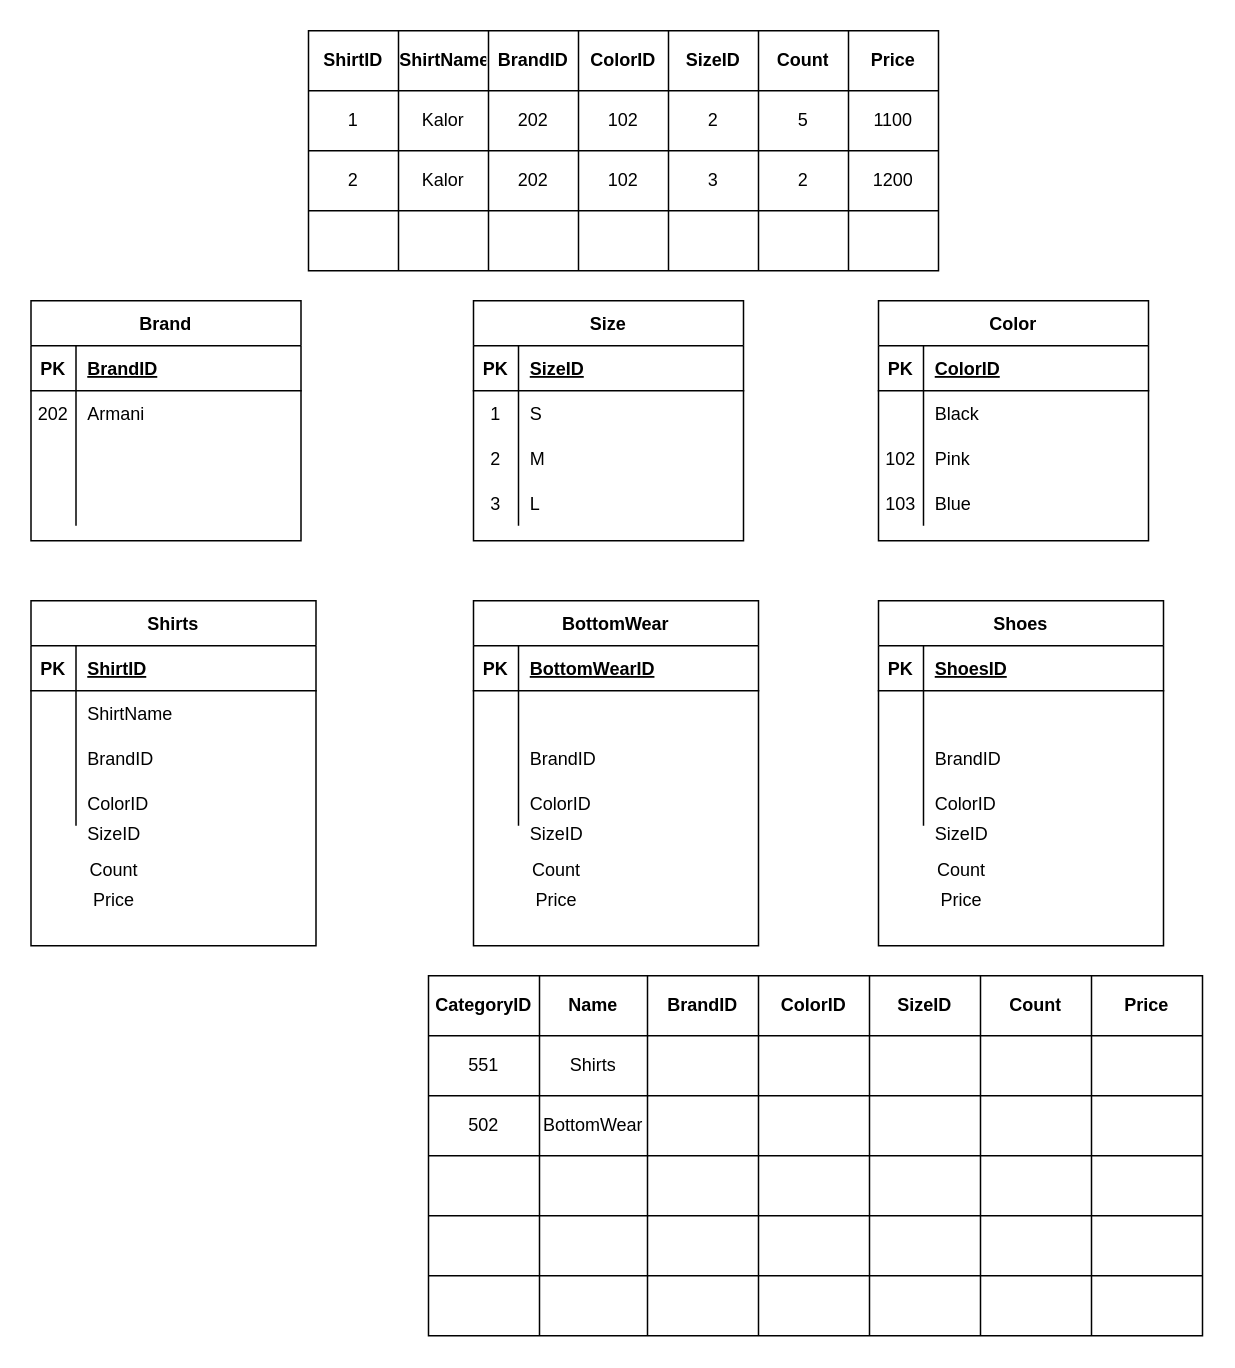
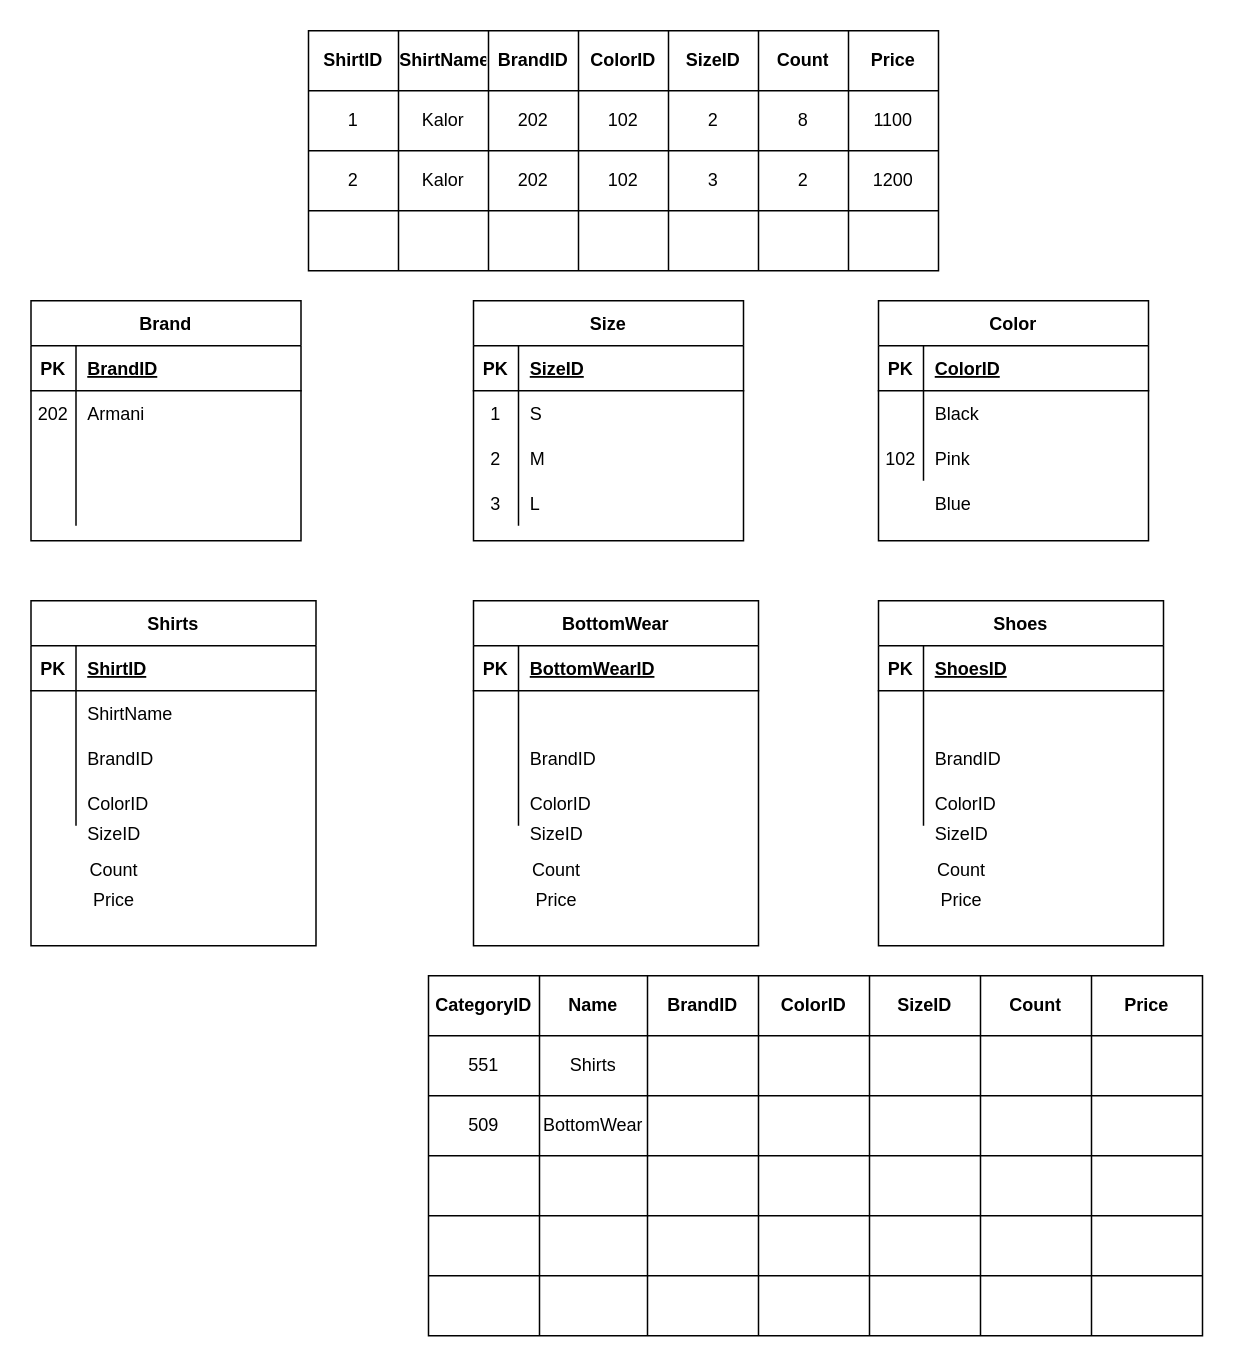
node "5": label "5" -> "8"
node "103": removed
node "502": label "502" -> "509"
